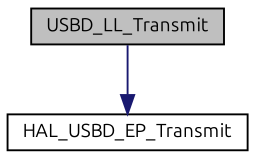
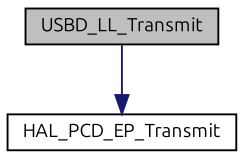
node "HAL_USBD_EP_Transmit": label "HAL_USBD_EP_Transmit" -> "HAL_PCD_EP_Transmit"
